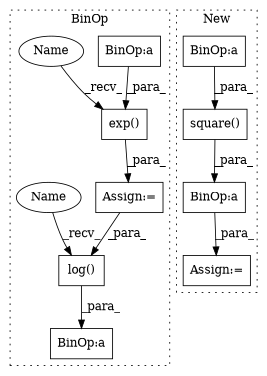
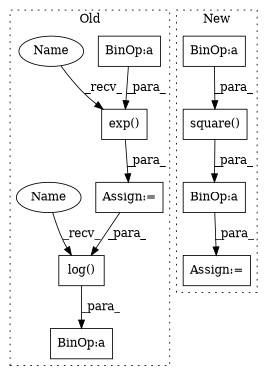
cluster "BinOp": label "BinOp" -> "Old"
